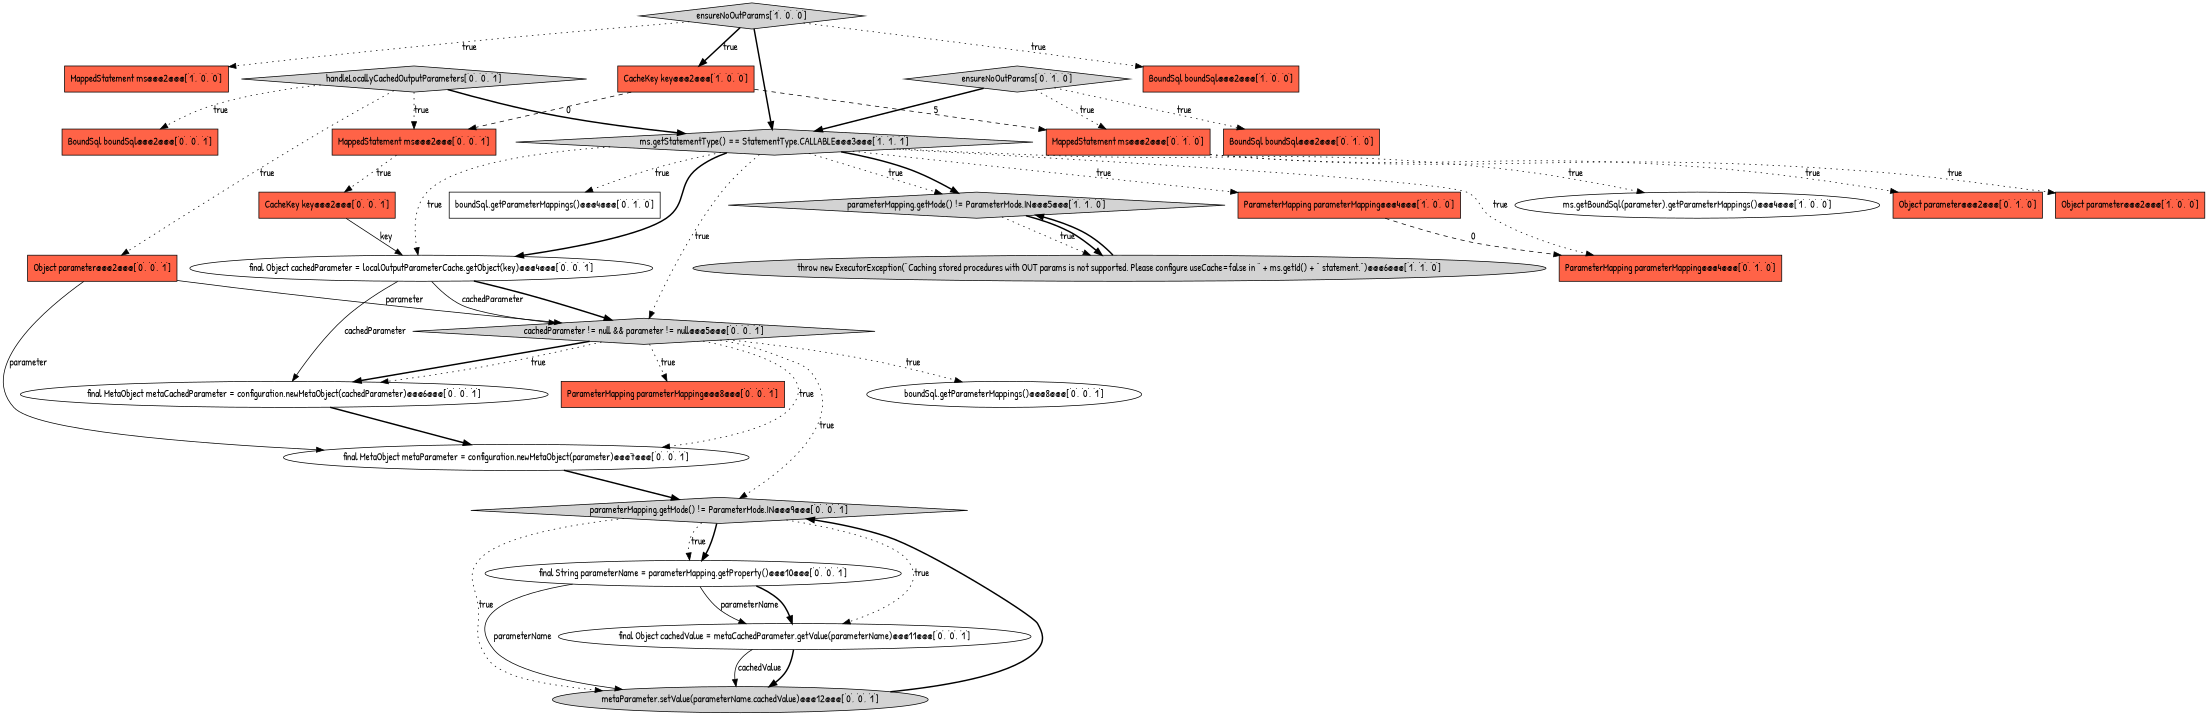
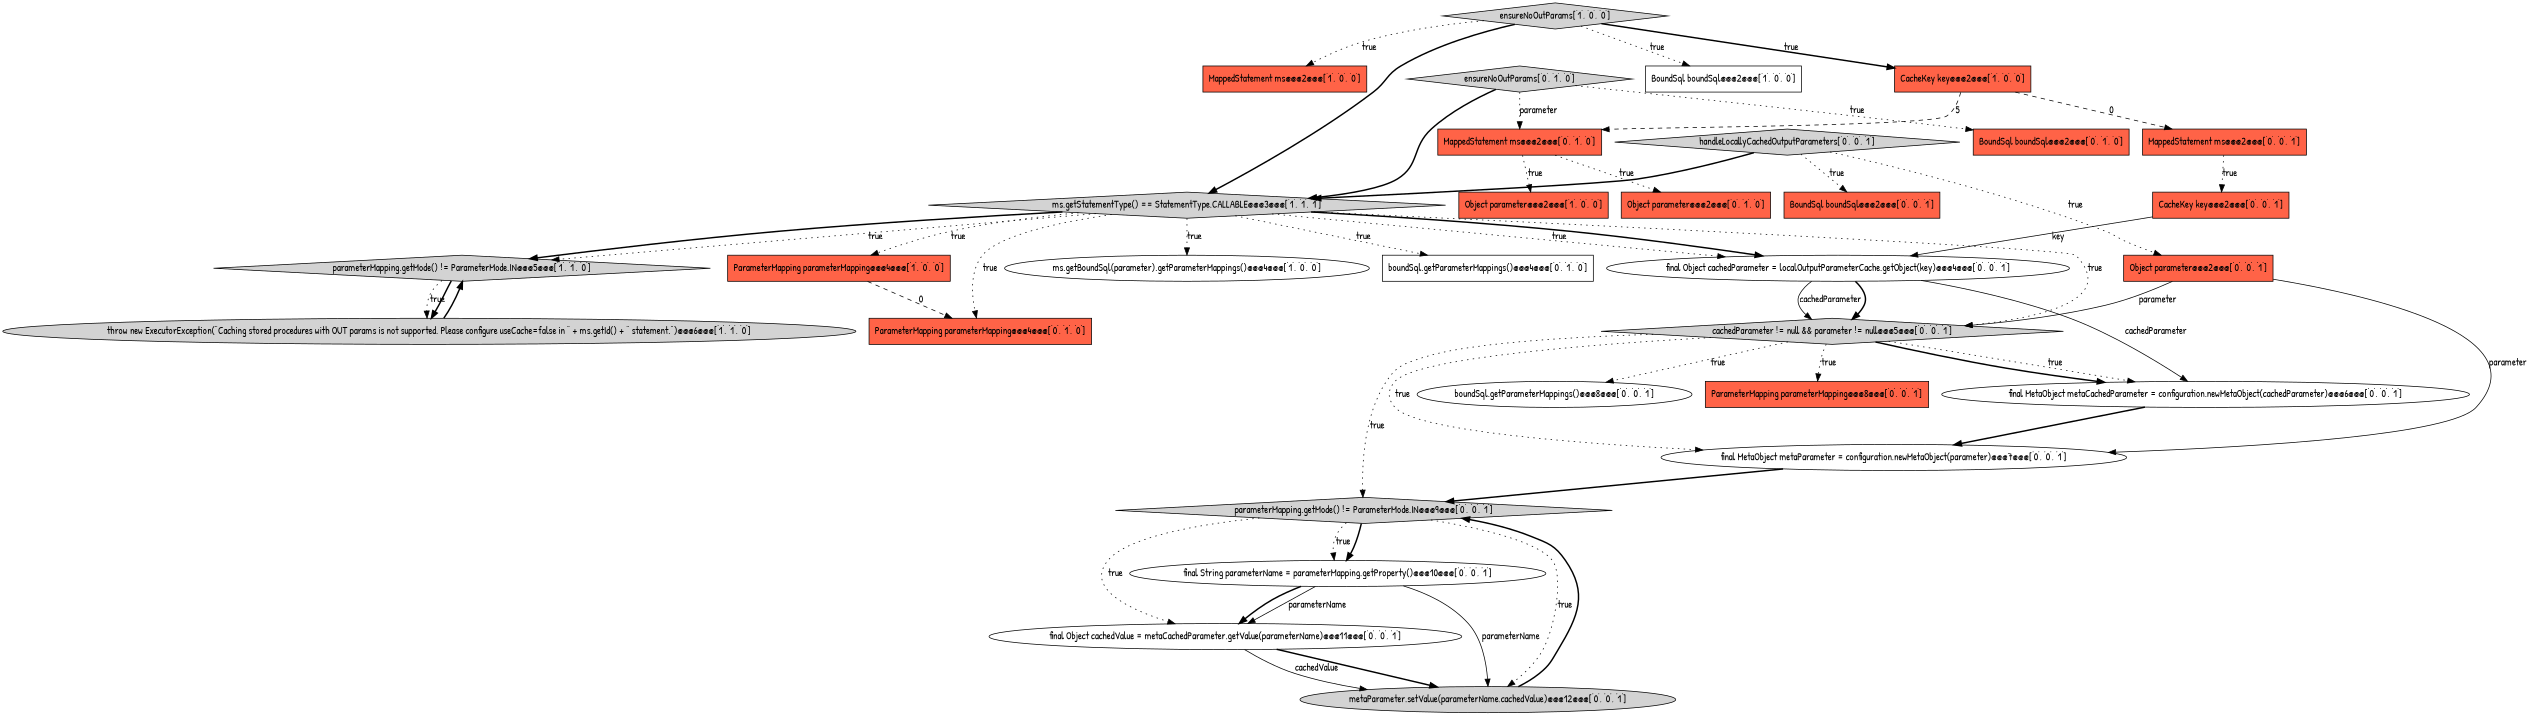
node "BoundSql boundSql@@@2@@@['1', '0', '0']": fillcolor tomato -> white
edge "handleLocallyCachedOutputParameters['0', '0', '1']" -> "MappedStatement ms@@@2@@@['0', '0', '1']": removed, label "true"
edge "ensureNoOutParams['0', '1', '0']" -> "MappedStatement ms@@@2@@@['0', '1', '0']": label "true" -> "parameter"
